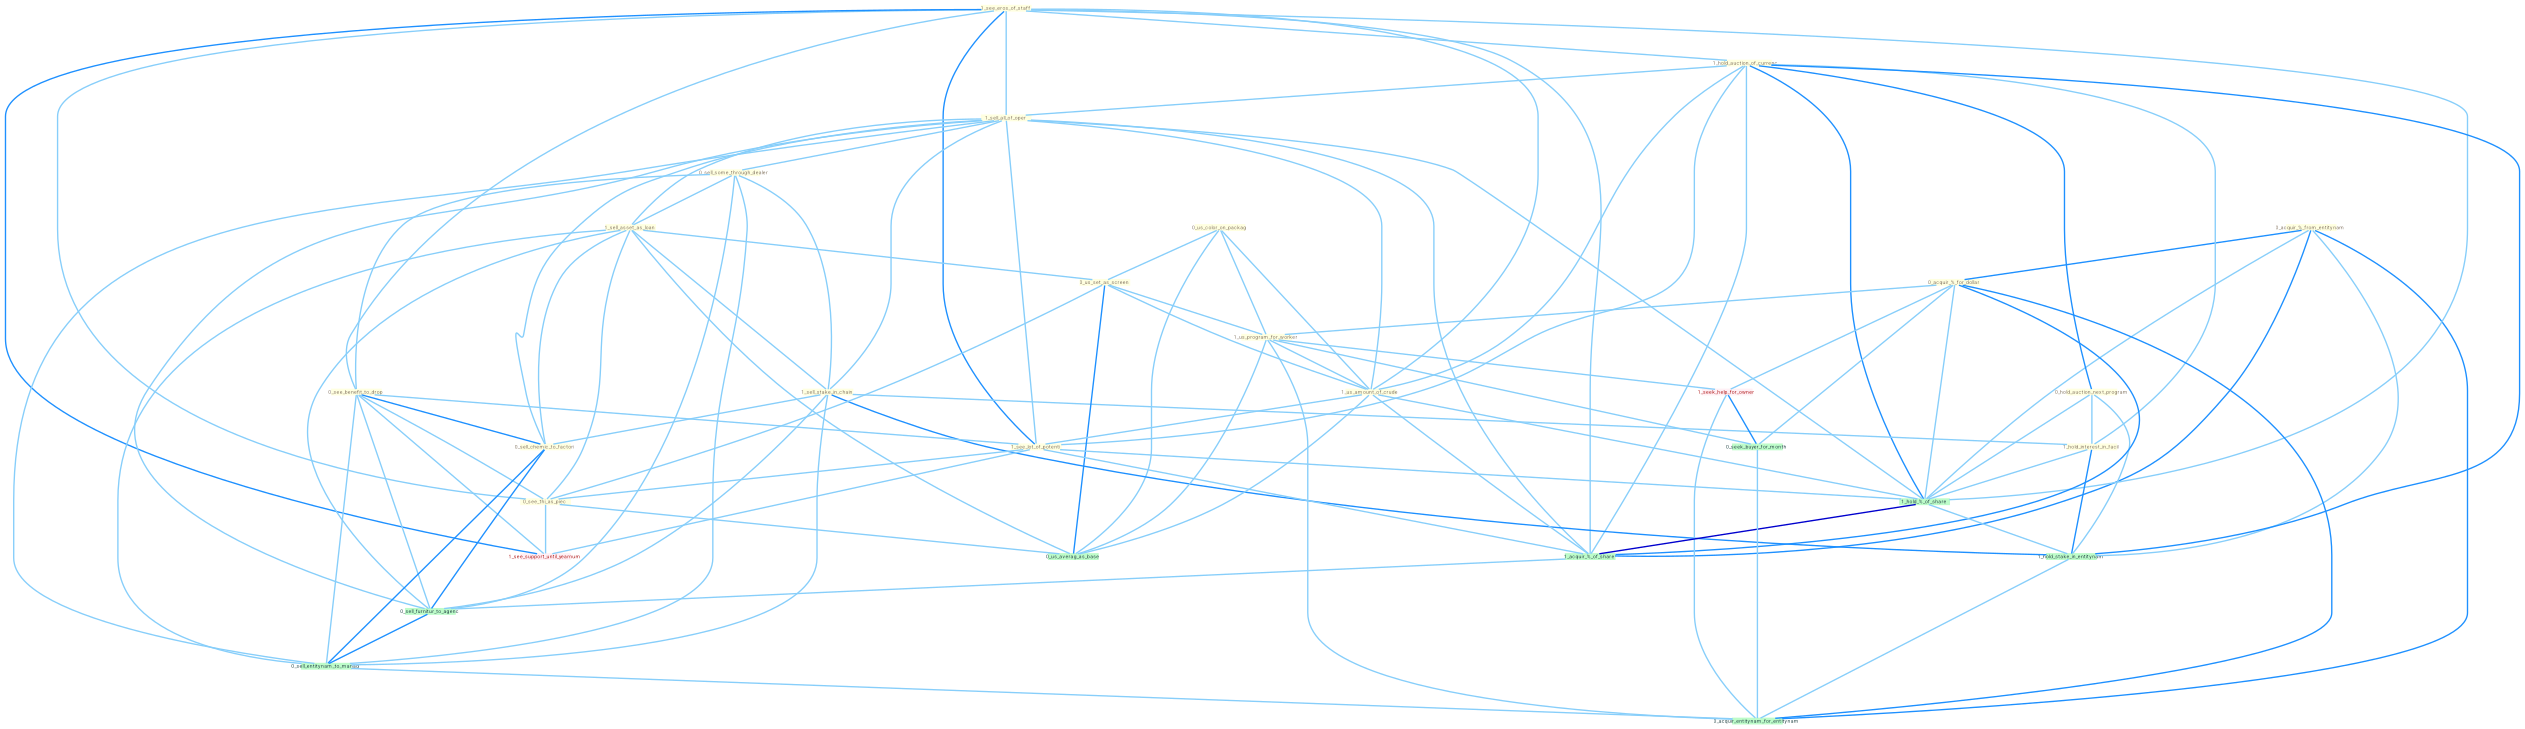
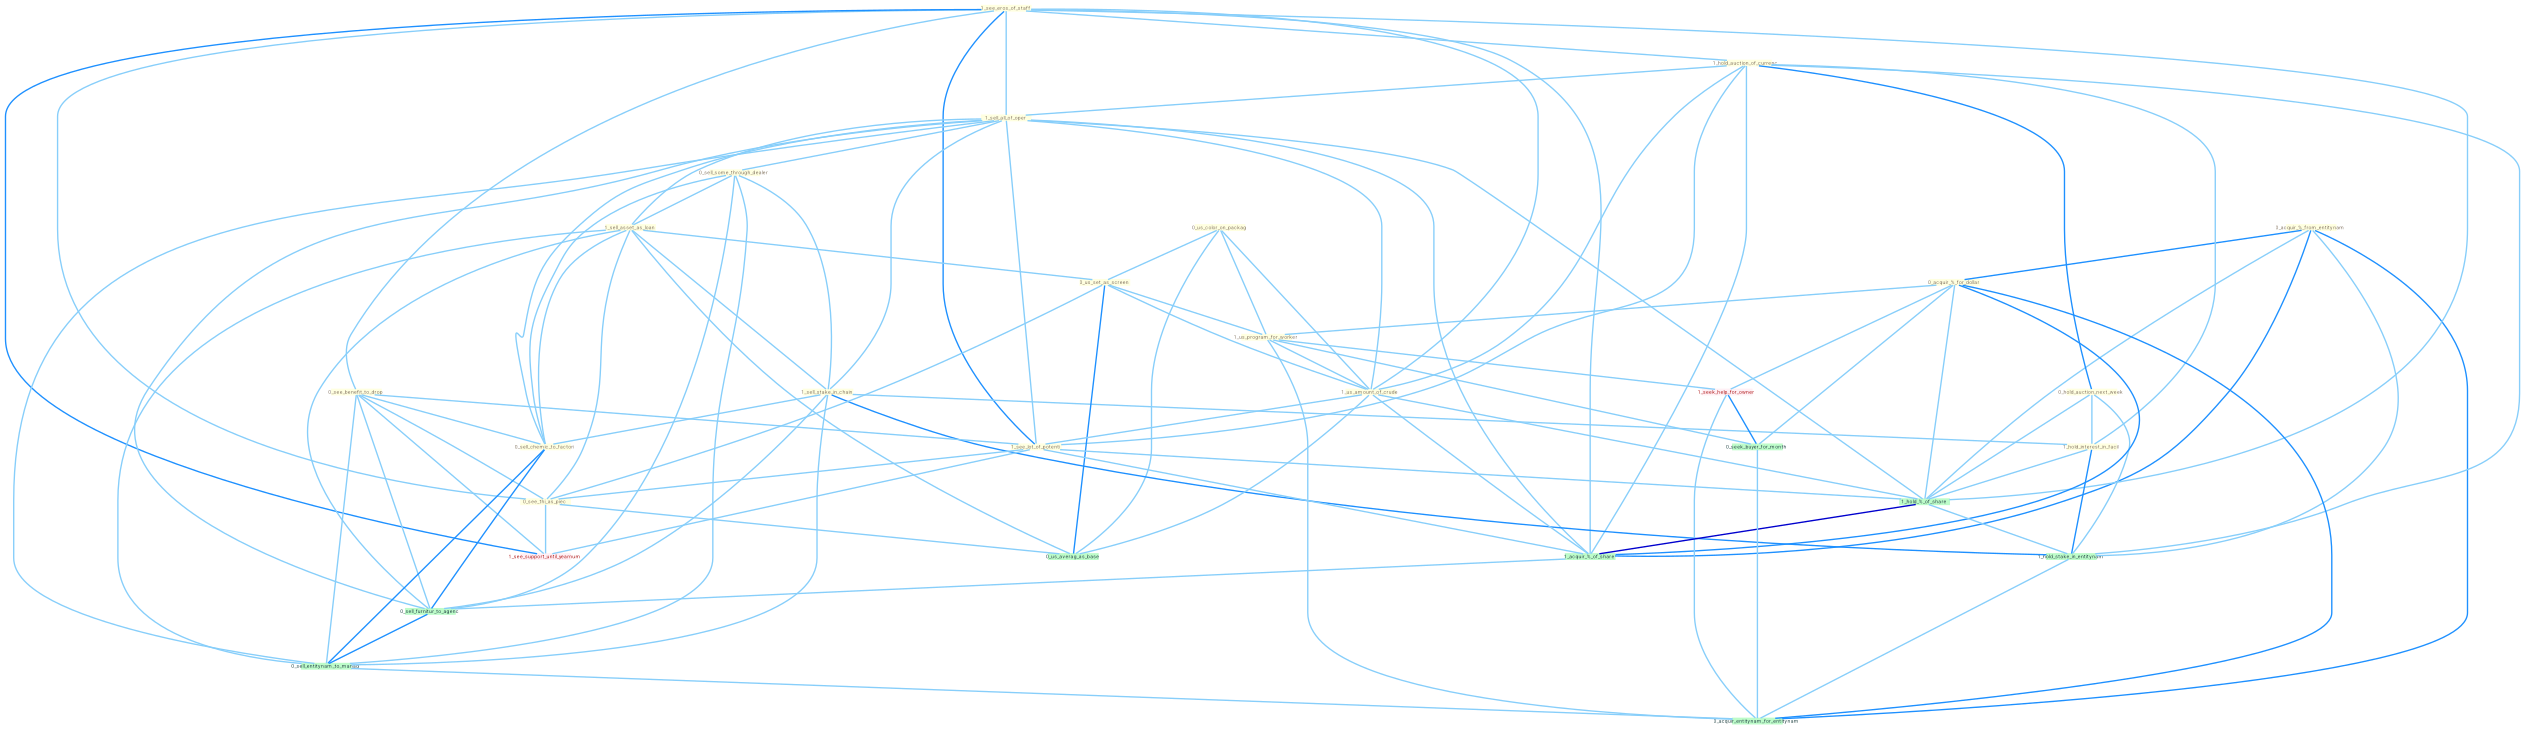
edge "1_hold_auction_of_currenc" -- "1_hold_stake_in_entitynam": color #1e90ff -> #87cefa
edge "0_sell_some_through_dealer" -- "0_see_benefit_to_drop": now "0_sell_some_through_dealer" -- "0_sell_chemic_to_factori"
edge "1_hold_auction_of_currenc" -- "1_hold_%_of_share": removed
node "0_hold_auction_next_program": label "0_hold_auction_next_program" -> "0_hold_auction_next_week"
edge "0_see_benefit_to_drop" -- "0_sell_chemic_to_factori": color #1e90ff -> #87cefa
edge "1_us_program_for_worker" -- "0_us_averag_as_base": removed
